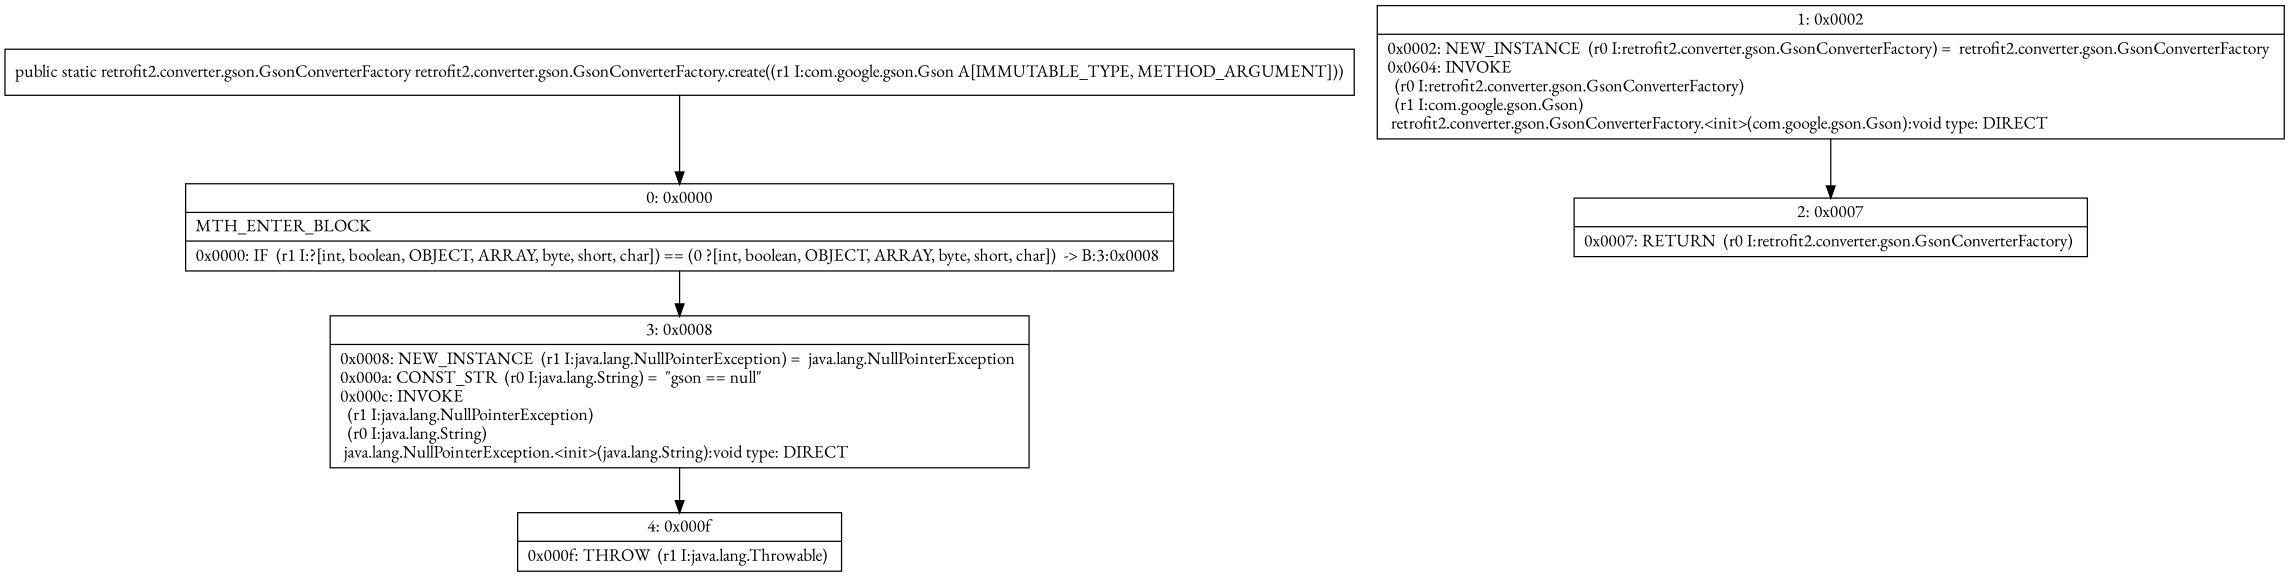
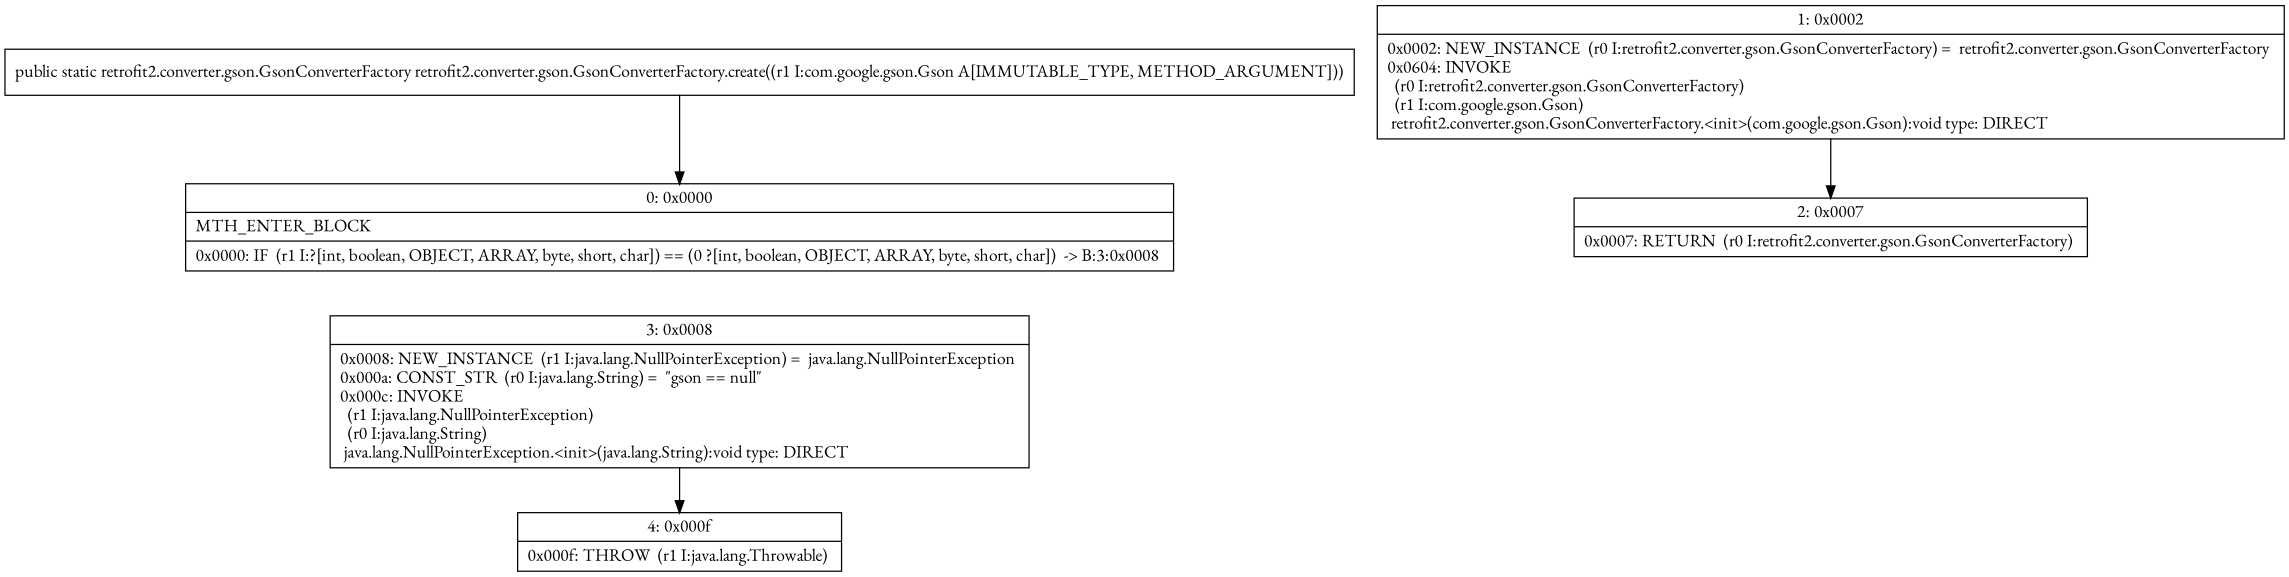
edge "0: 0x0000" -> "3: 0x0008": removed
